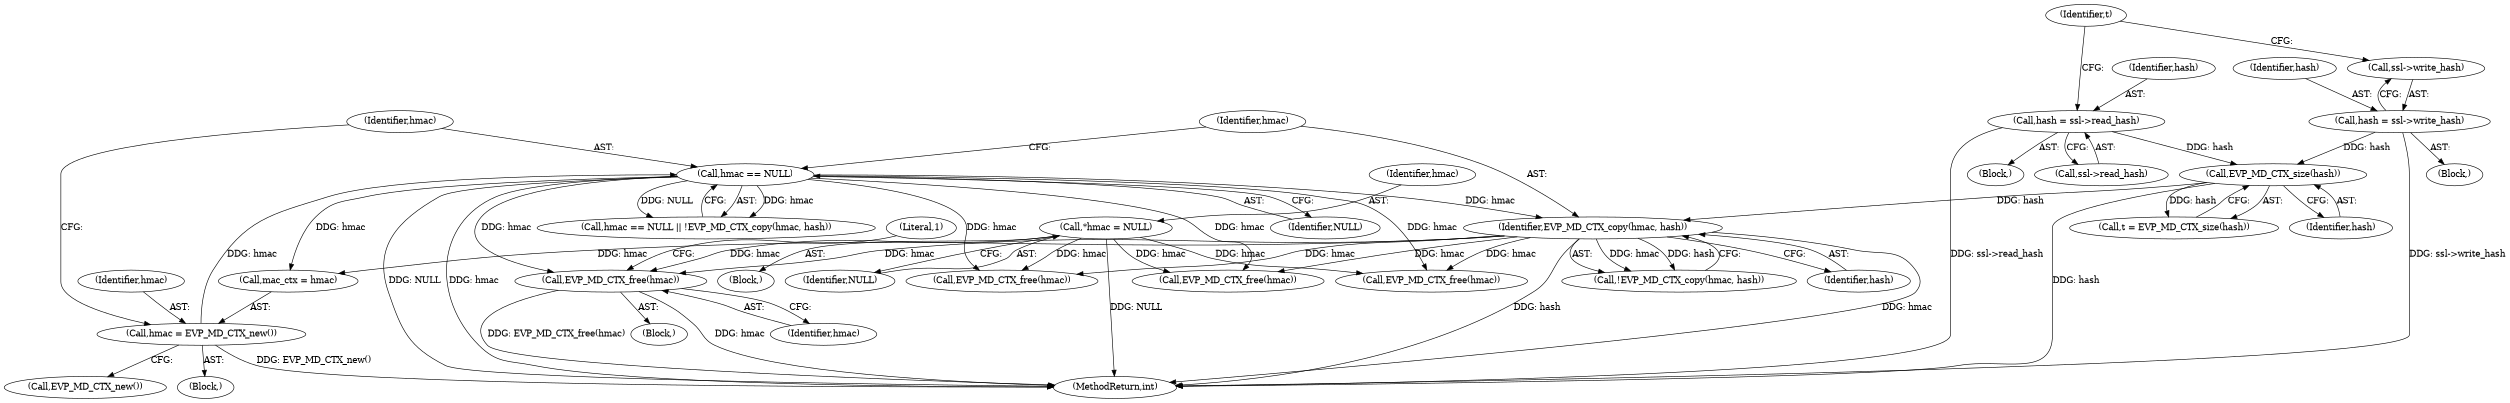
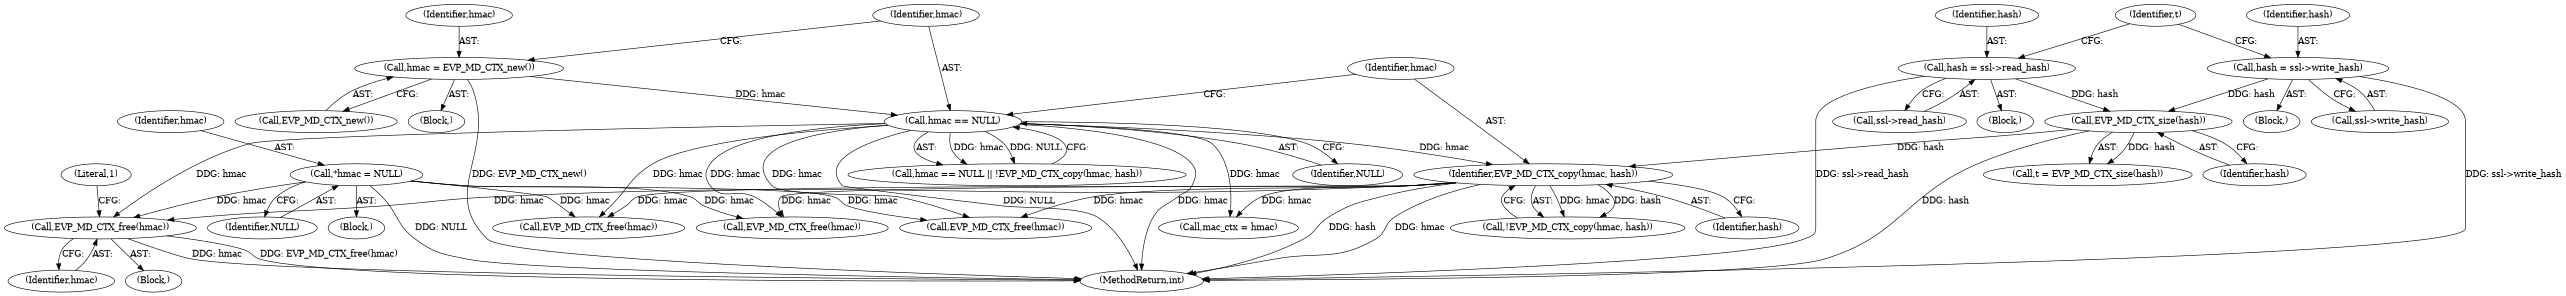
edge "(Identifier,t)" -> "(Call,ssl->write_hash)": now "(Identifier,t)" -> "(Call,hash = ssl->write_hash)"
edge "(Call,t = EVP_MD_CTX_size(hash))" -> "(Call,EVP_MD_CTX_size(hash))": removed, label "CFG:"
edge "(Call,mac_ctx = hmac)" -> "(Call,hmac = EVP_MD_CTX_new())": now "(Call,EVP_MD_CTX_new())" -> "(Call,hmac = EVP_MD_CTX_new())"
